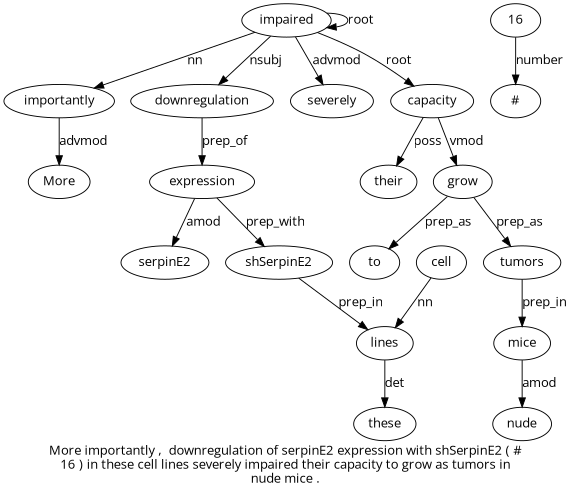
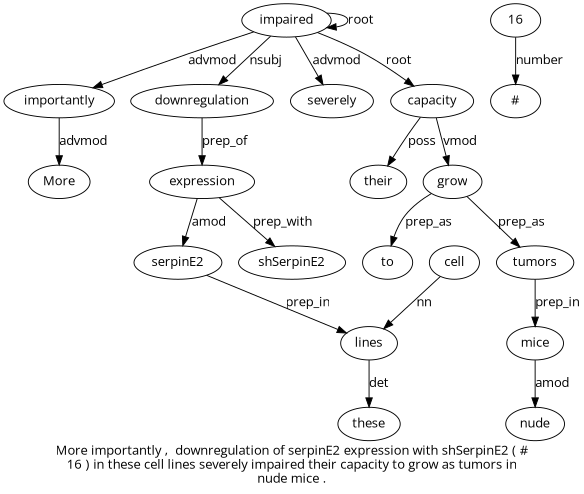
edge "impaired" -> "importantly": label "nn" -> "advmod"
edge "shSerpinE2" -> "lines": now "serpinE2" -> "lines"
